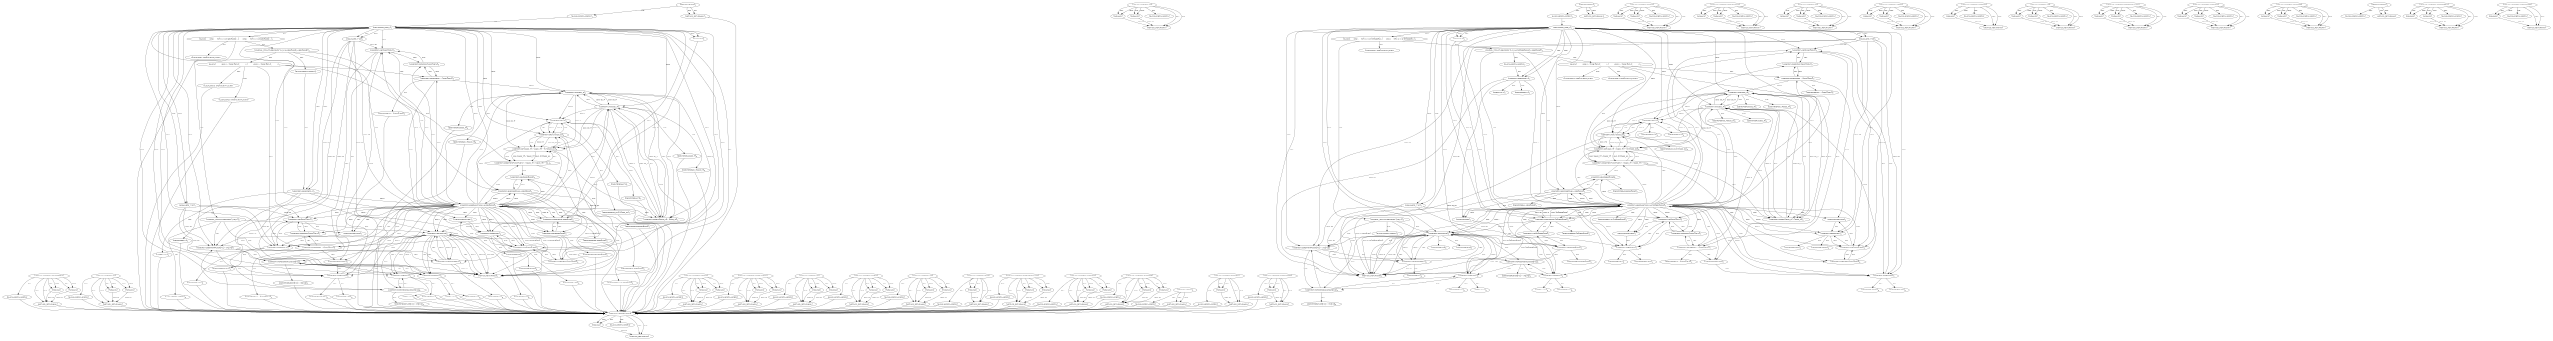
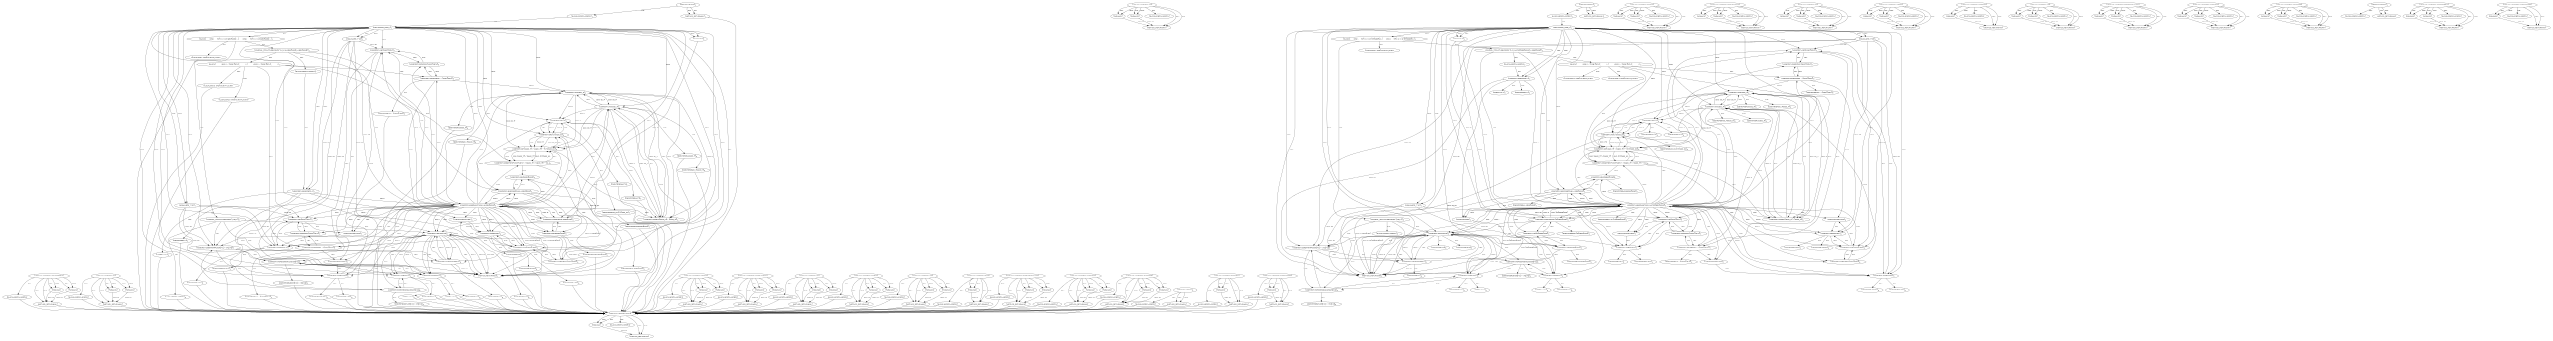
edge "(<operator>.cast,(int)sizeof(long))" -> "(<operator>.lessEqualsThan,i<=w-(int)sizeof(long))": reversed
node "(IDENTIFIER,w,w-sizeof(long))": removed
node "(IDENTIFIER,i,i<=w-sizeof(long))": removed
